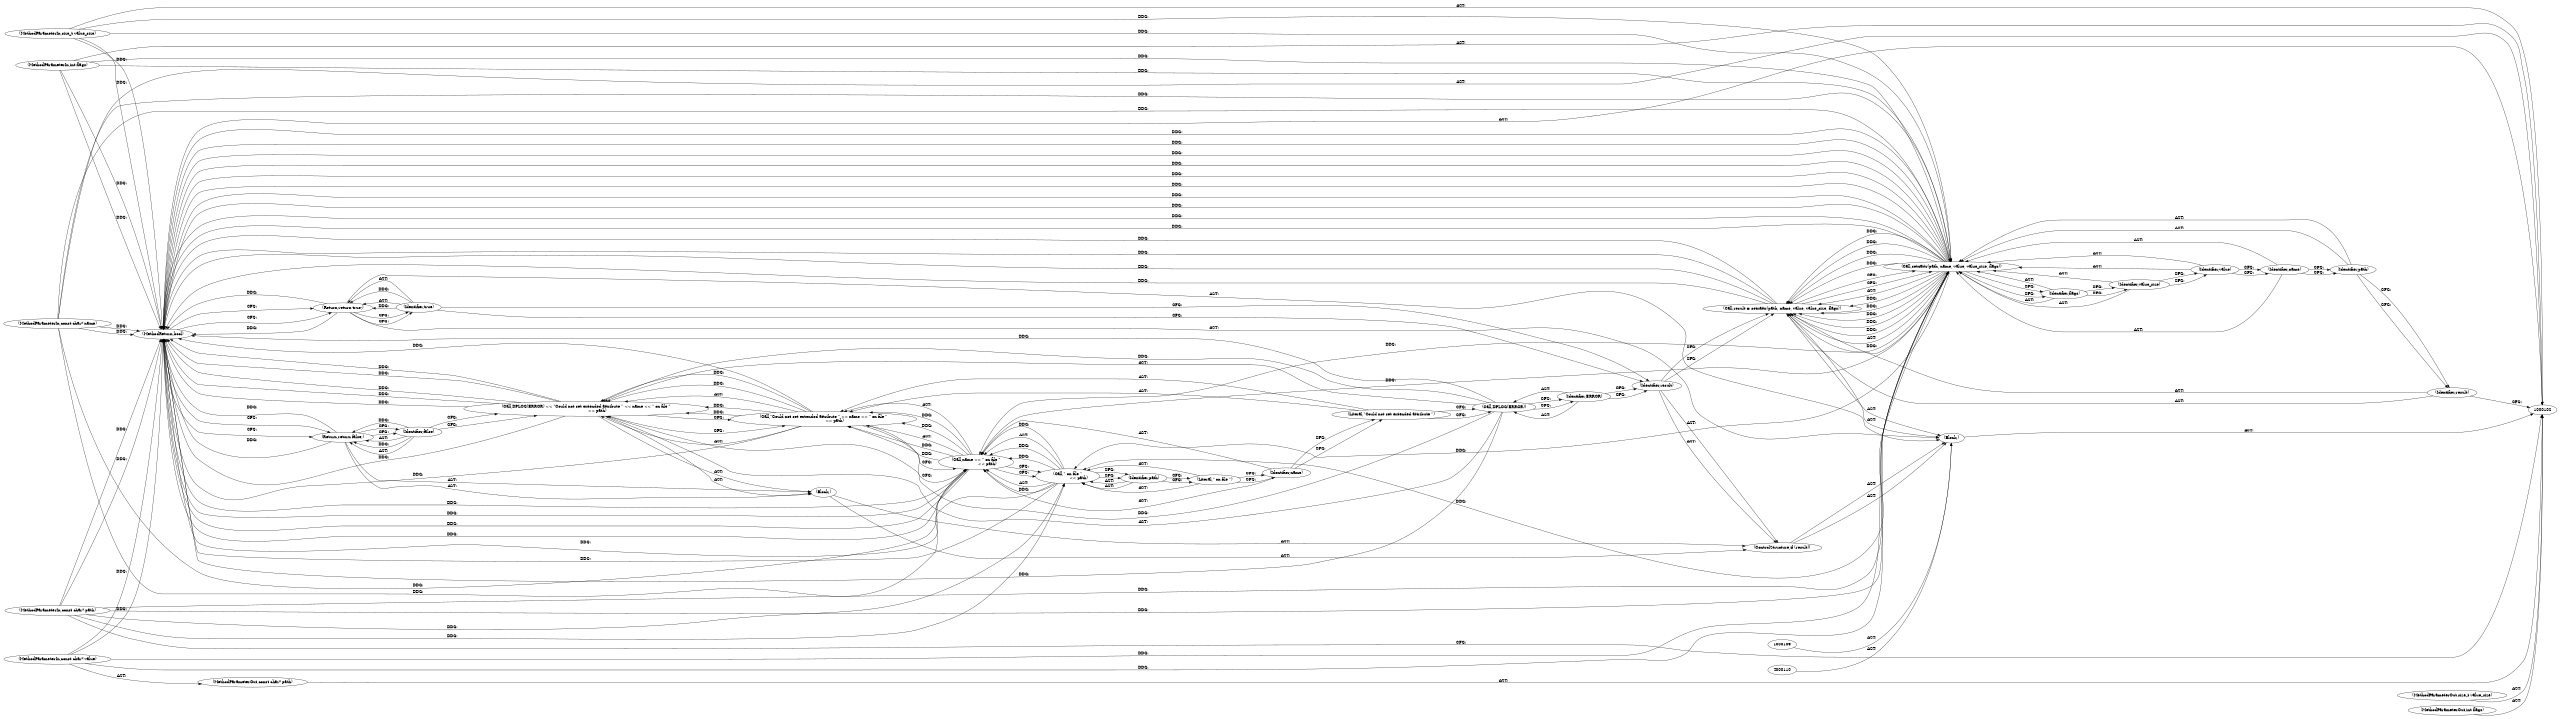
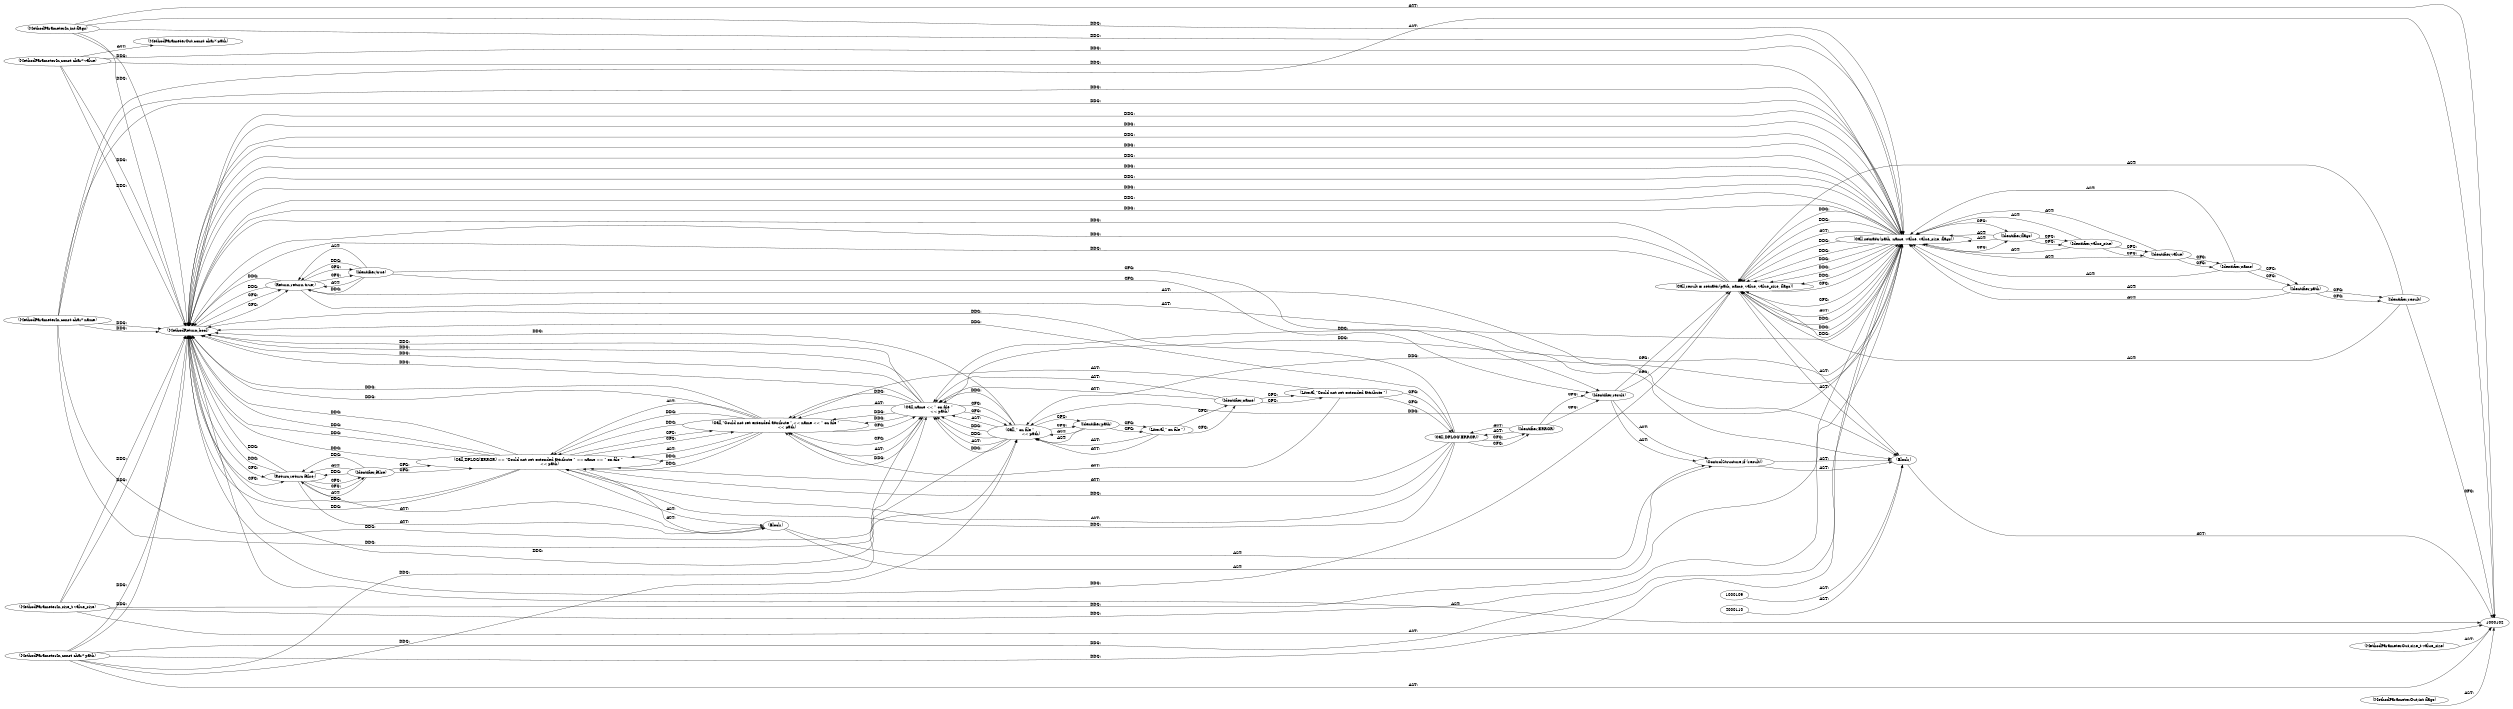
edge "(MethodParameterIn,const char* path)" -> "1000102": label "CFG: " -> "AST: "
edge "(MethodParameterOut,const char* path)" -> "1000102": removed, label "AST:"
